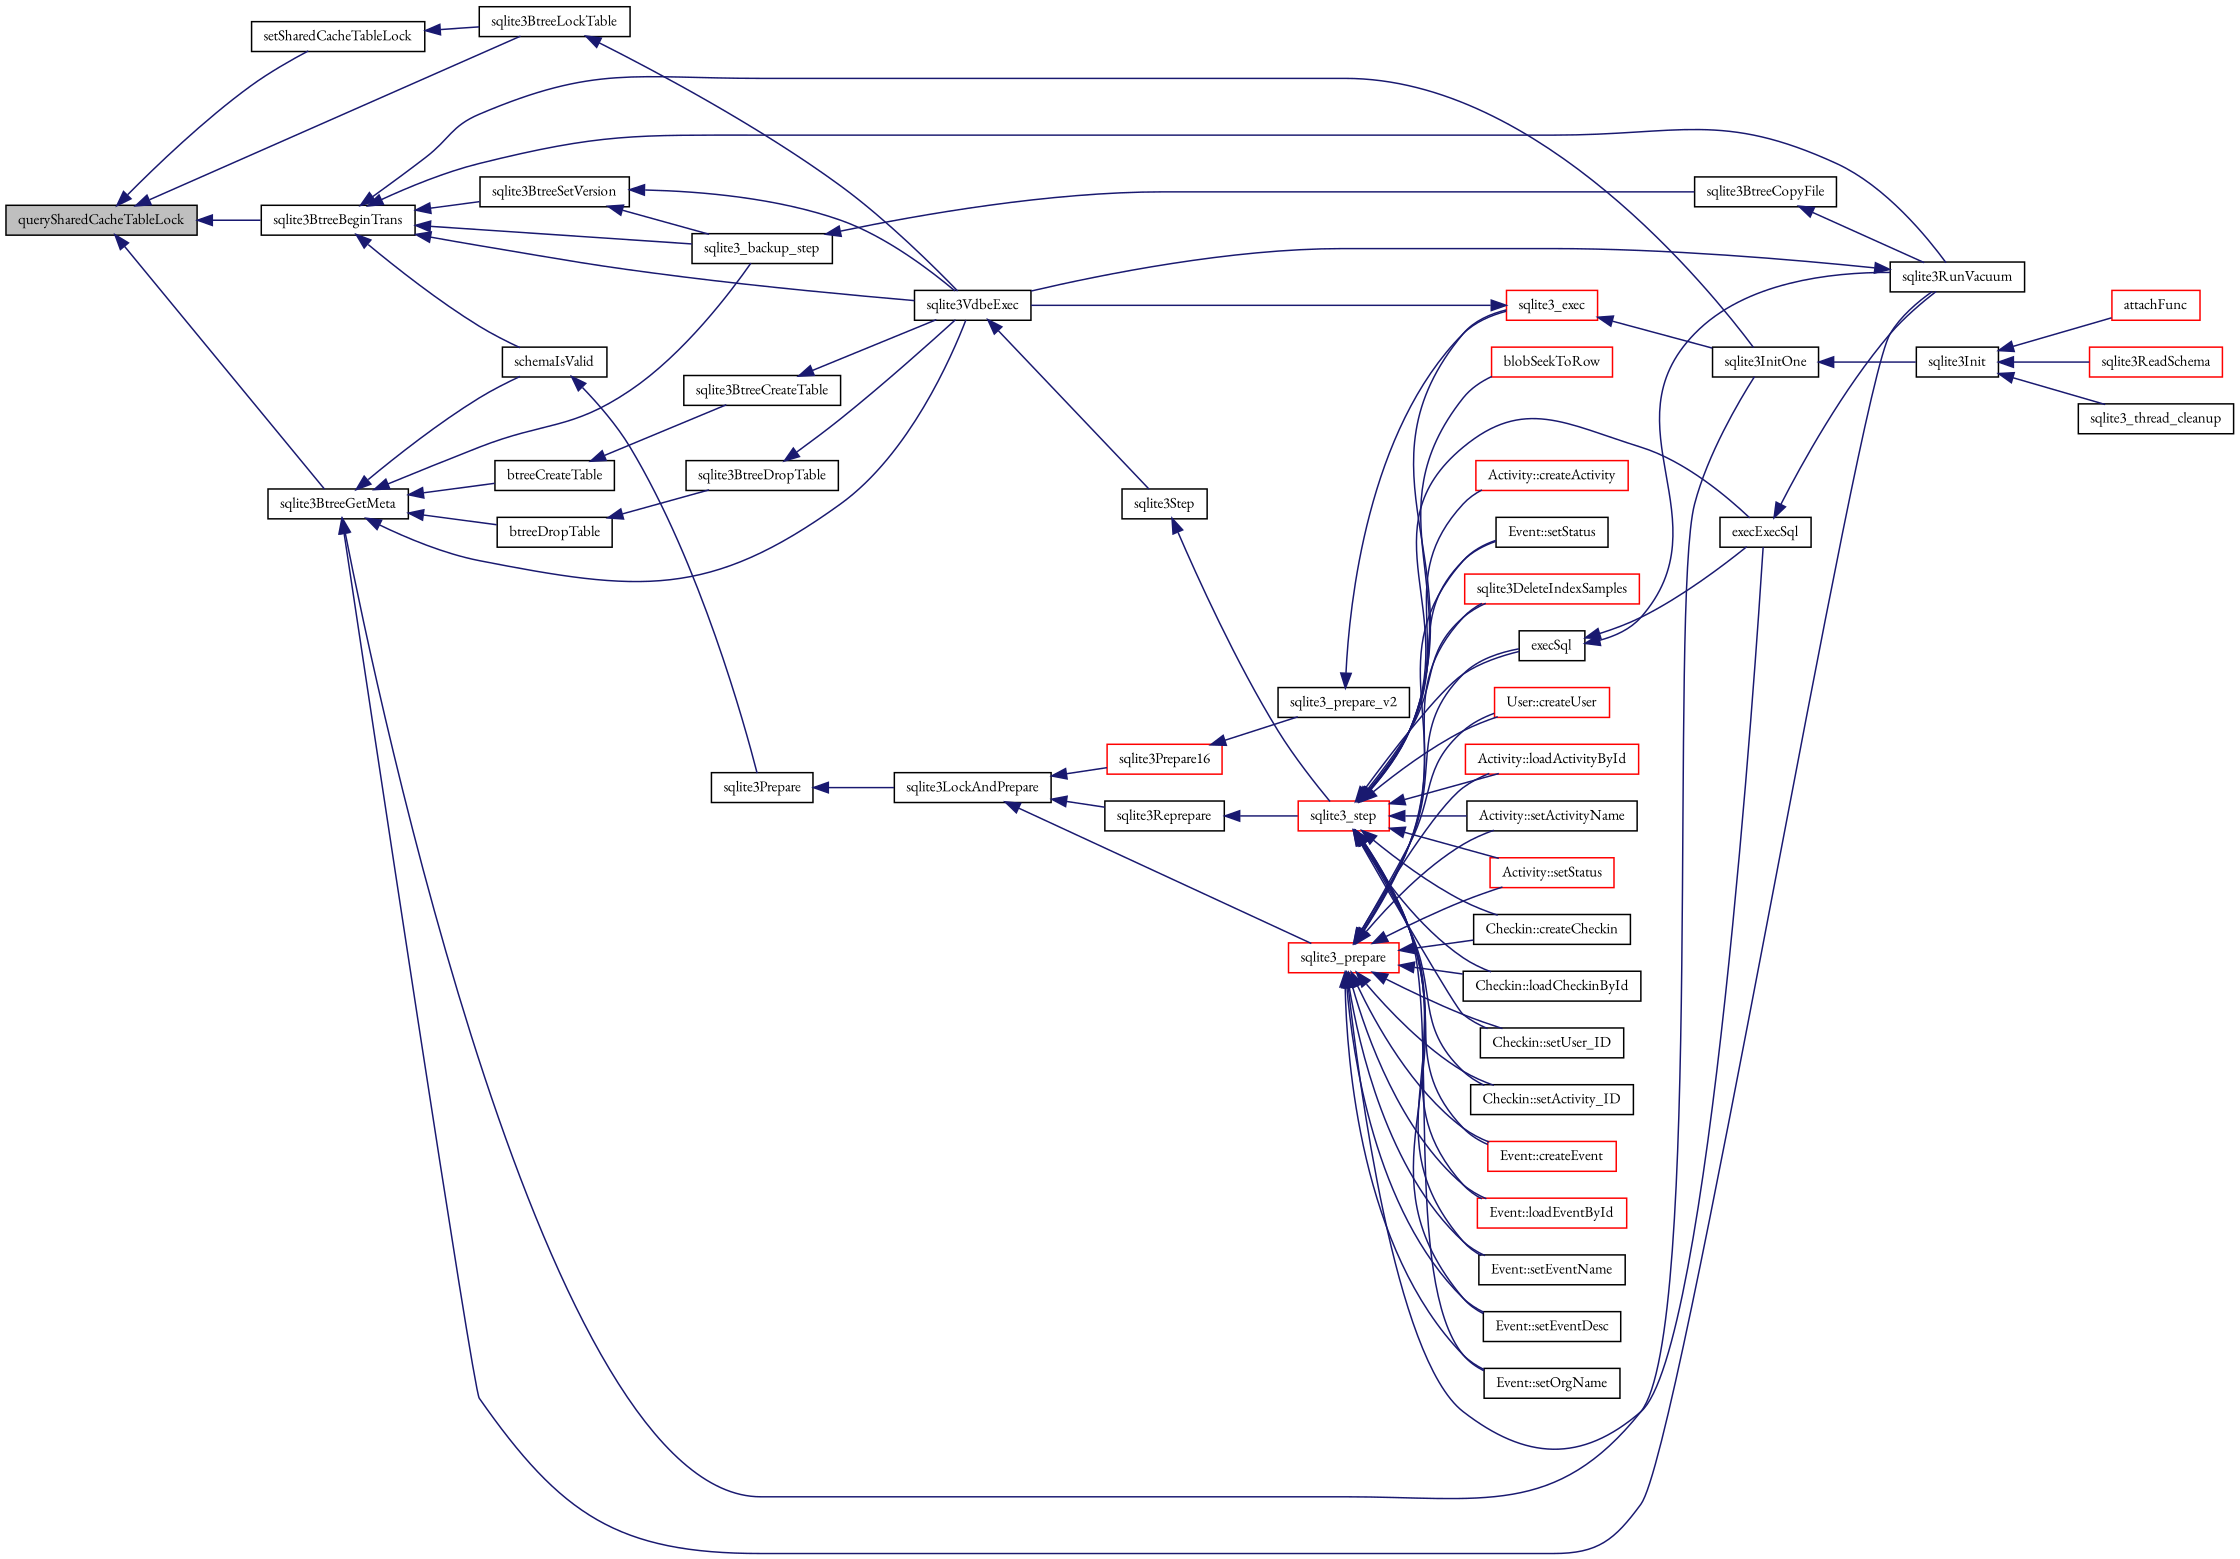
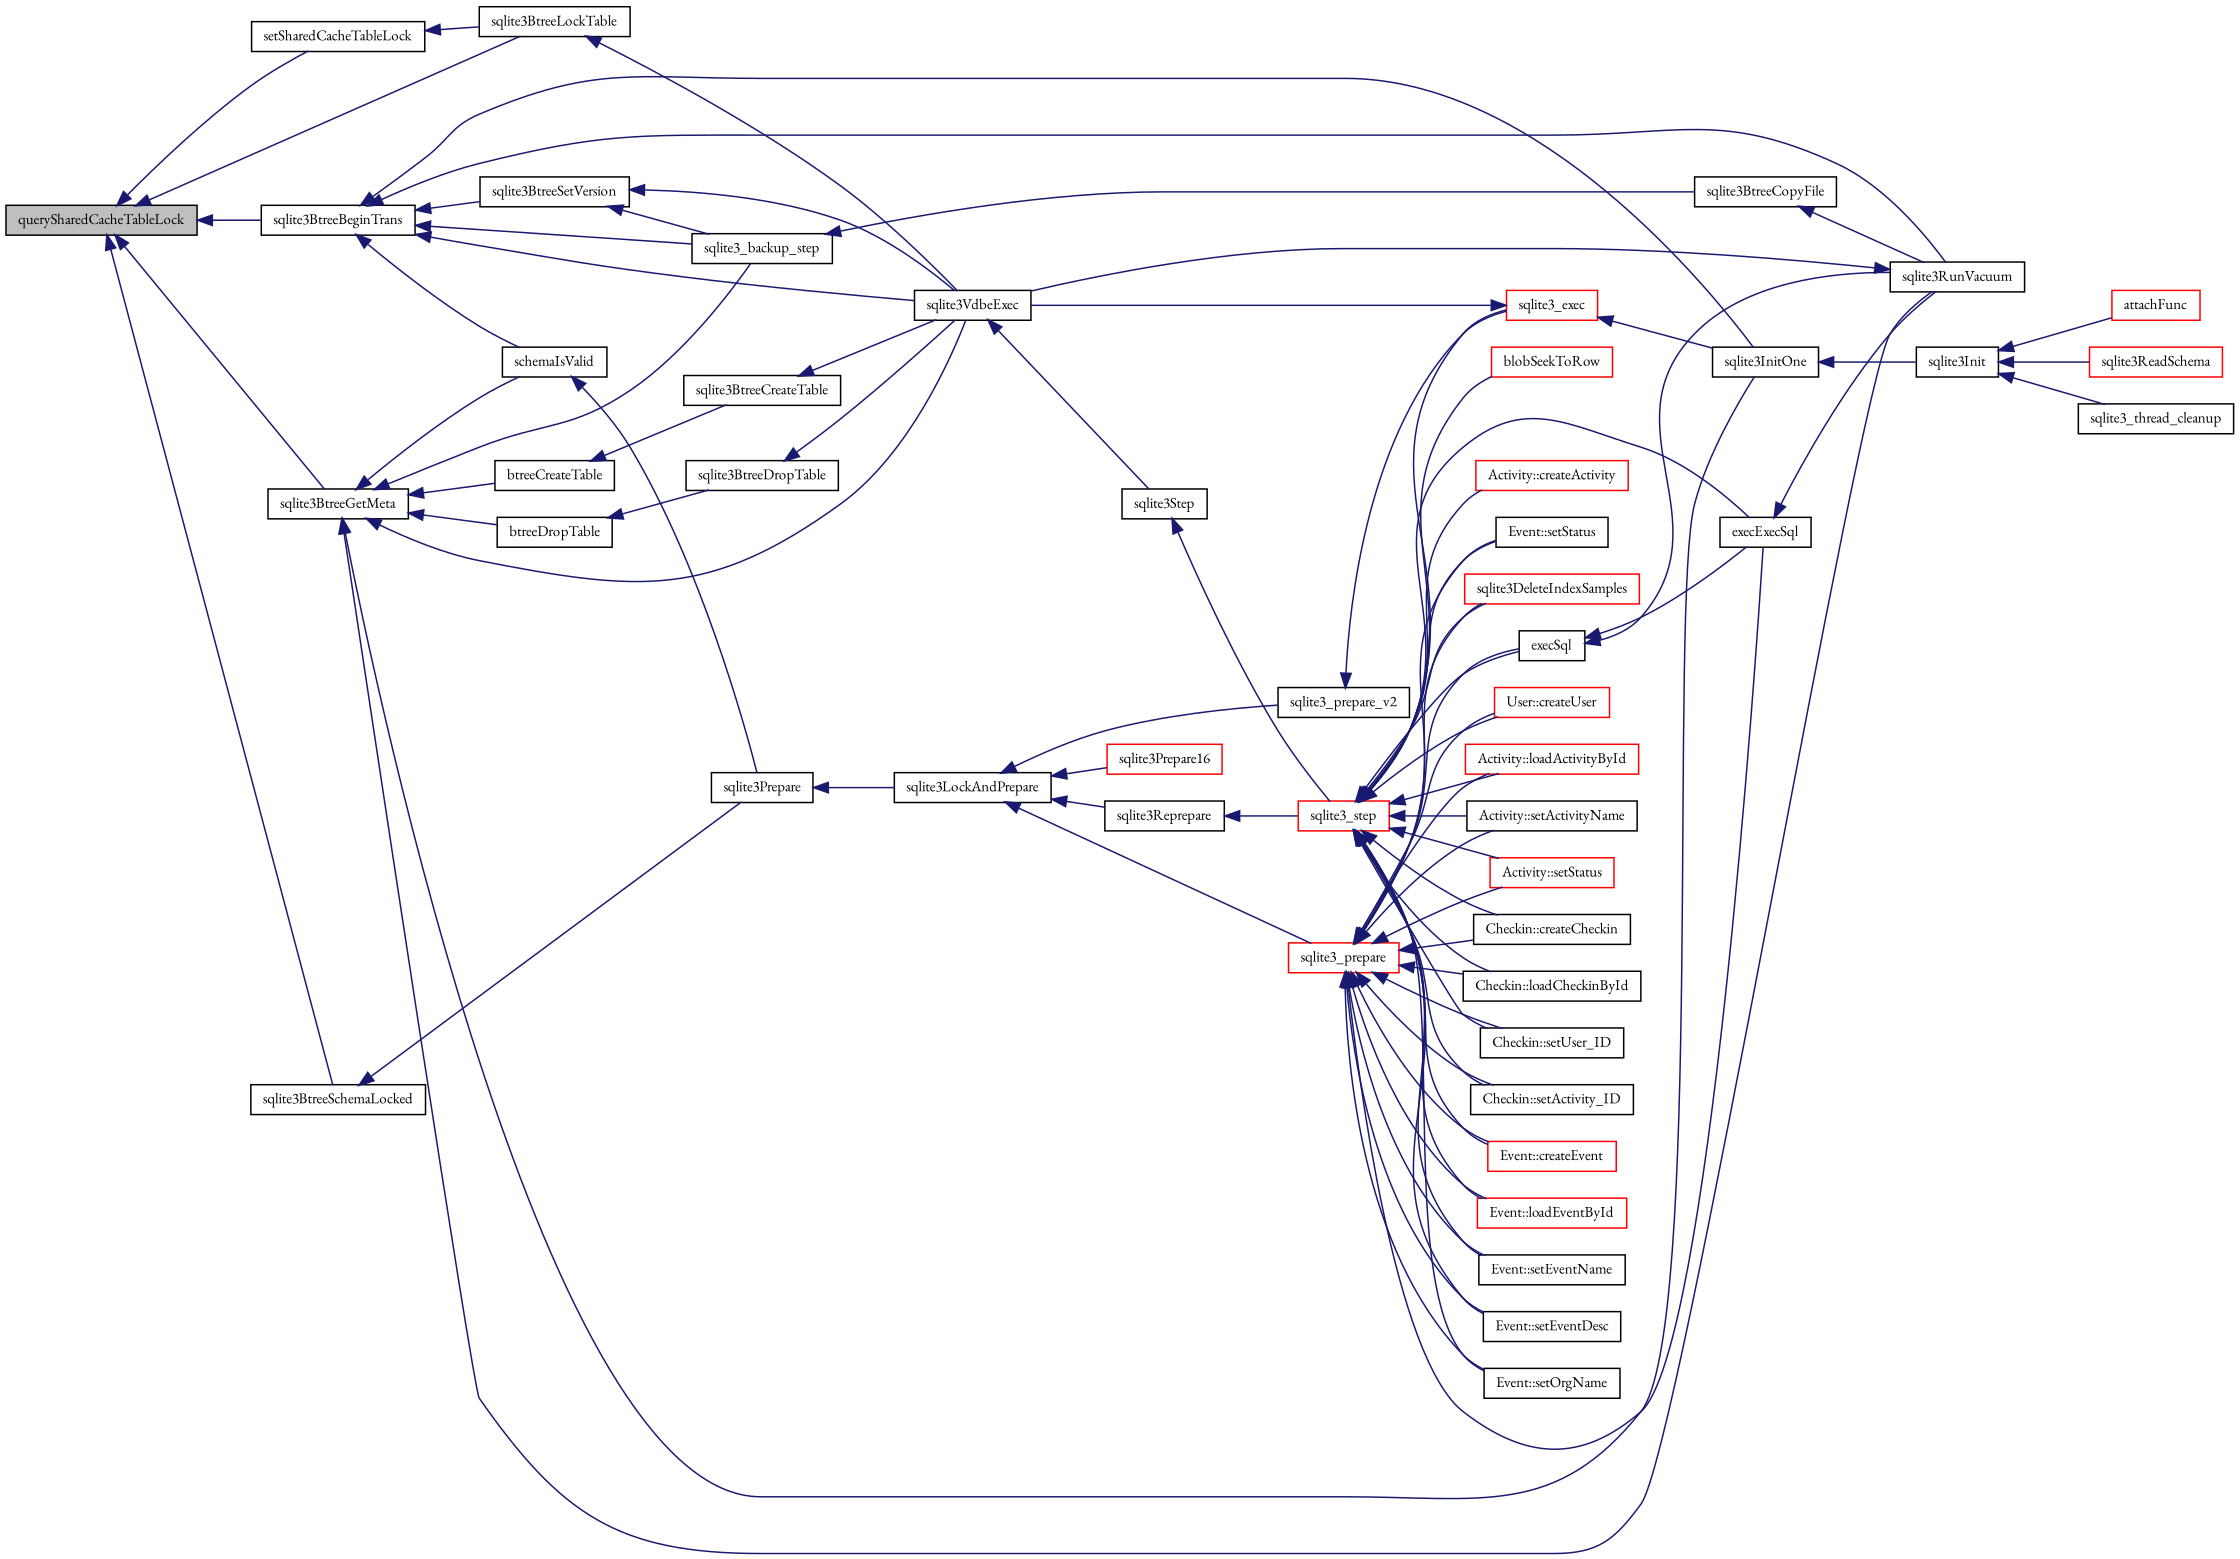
edge "sqlite3_prepare_v2" -> "sqlite3Prepare16": now "sqlite3_prepare_v2" -> "sqlite3LockAndPrepare"
node "sqlite3BtreeSchemaLocked": added
